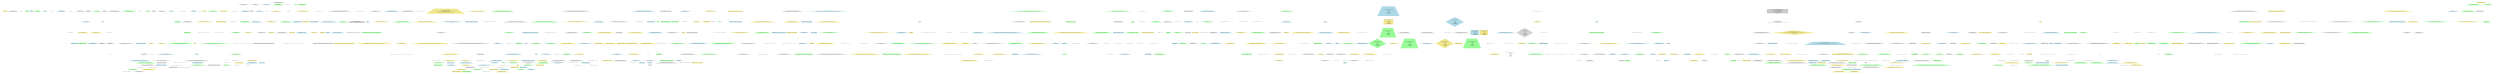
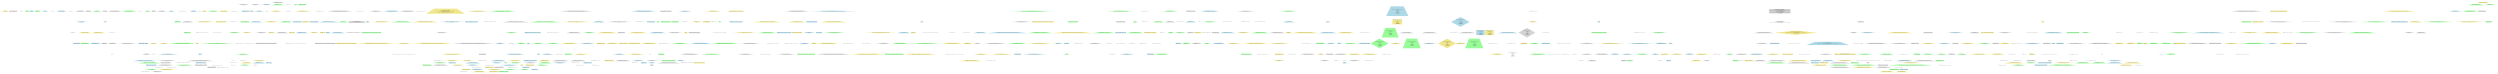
node "(IDENTIFIER,v20,ap_sta_start_sa_query(hapd, v20))": fillcolor khaki -> white
node "(FIELD_IDENTIFIER,rsn_ie_len,rsn_ie_len)": added
